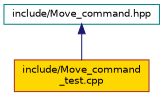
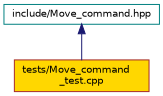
node "include/Move_command _test.cpp": label "include/Move_command _test.cpp" -> "tests/Move_command _test.cpp"
